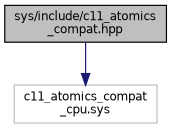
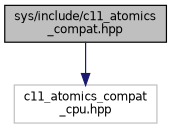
node "c11_atomics_compat _cpu.sys": label "c11_atomics_compat _cpu.sys" -> "c11_atomics_compat _cpu.hpp"
